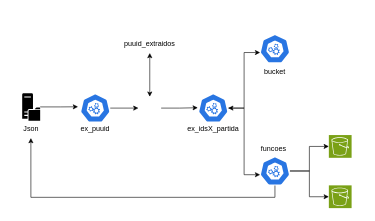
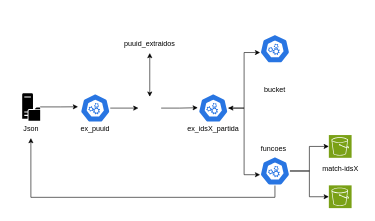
node "bucket": moved (275, 72) -> (275, 90)
node "match-idsX": added
